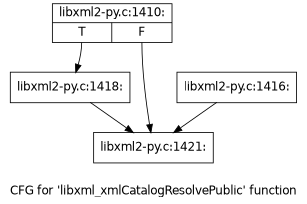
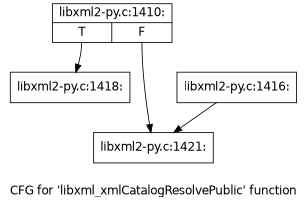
edge "libxml2-py.c:1418:" -> "libxml2-py.c:1421:": removed
